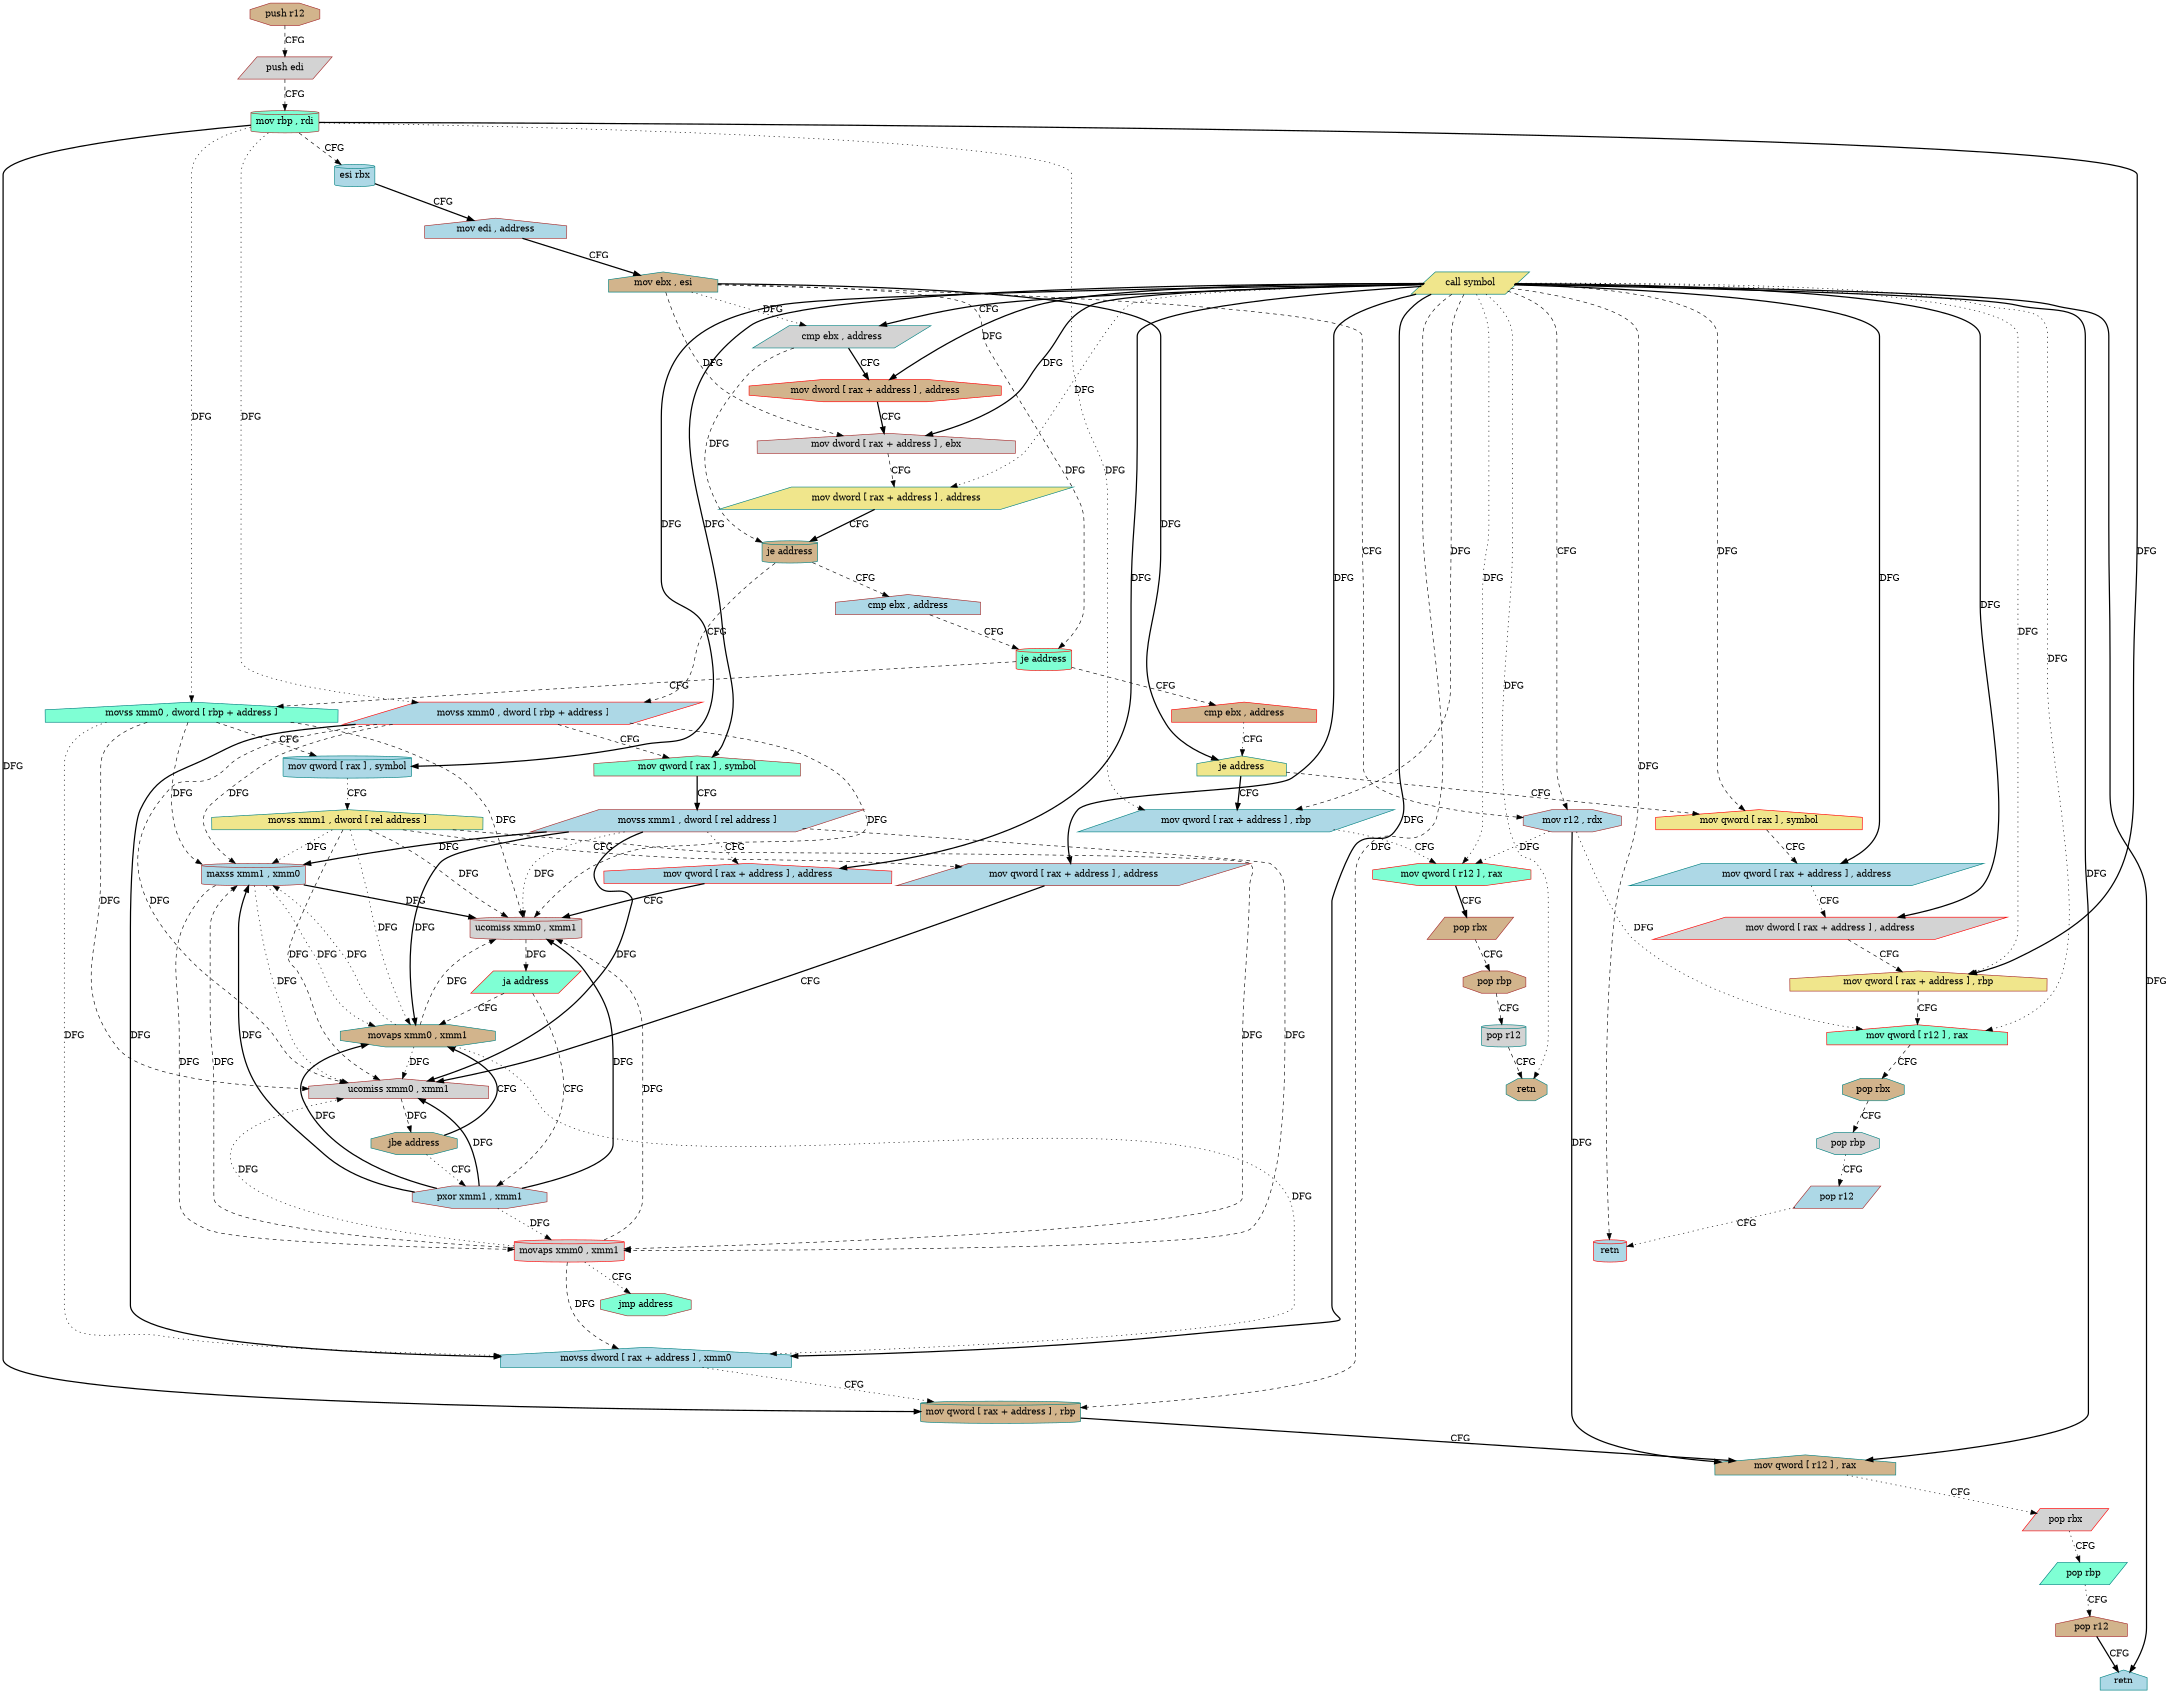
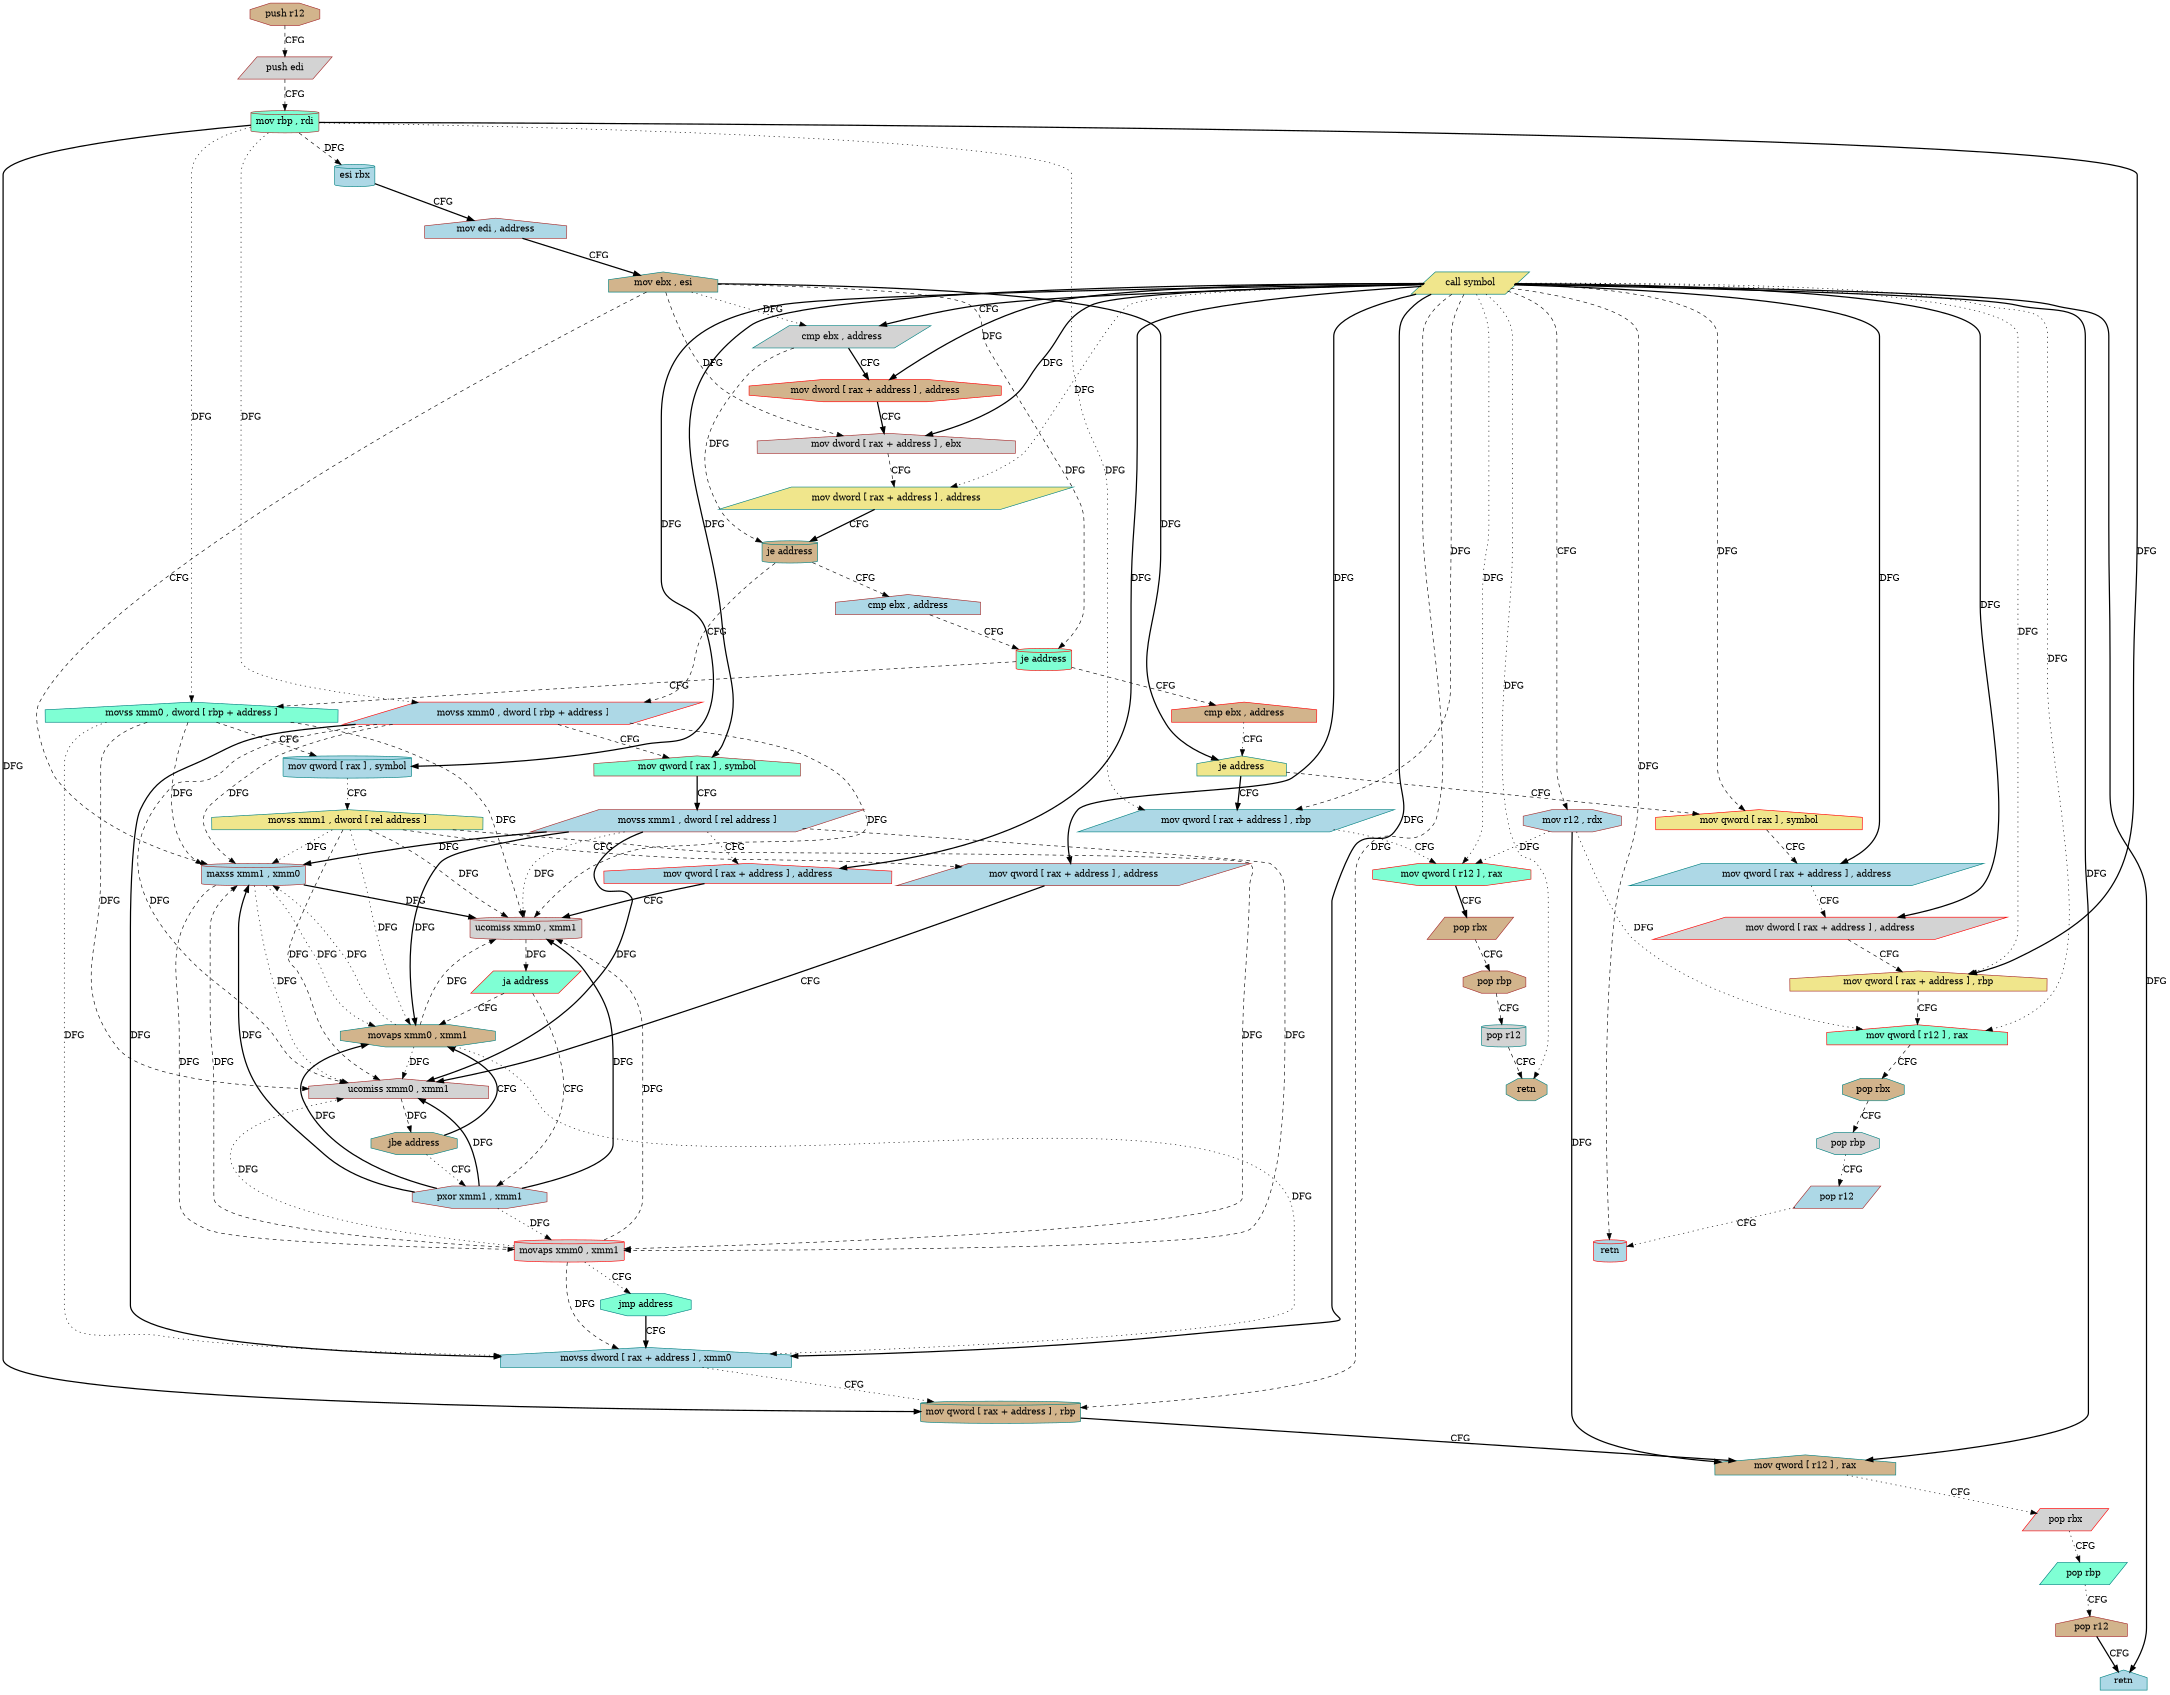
edge "mov rbp , rdi" -> "esi rbx": label "CFG" -> "DFG"
edge "mov ebx , esi" -> "mov r12 , rdx": now "mov ebx , esi" -> "maxss xmm1 , xmm0"
node "jmp address": color brown -> teal
edge "jmp address" -> "movss dword [ rax + address ] , xmm0": added, label "CFG"
